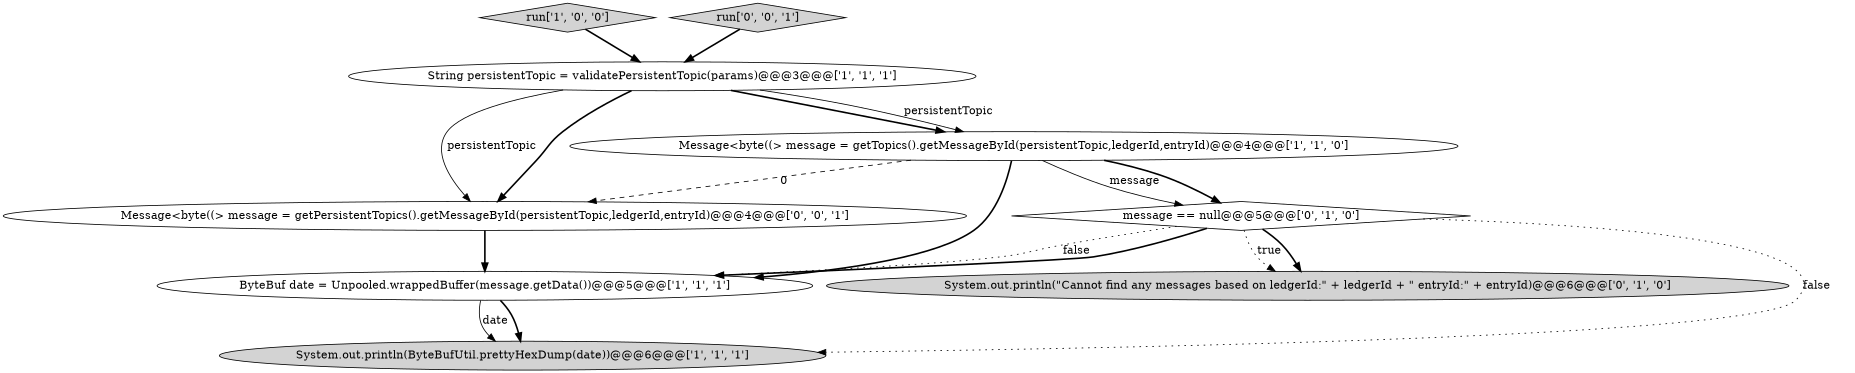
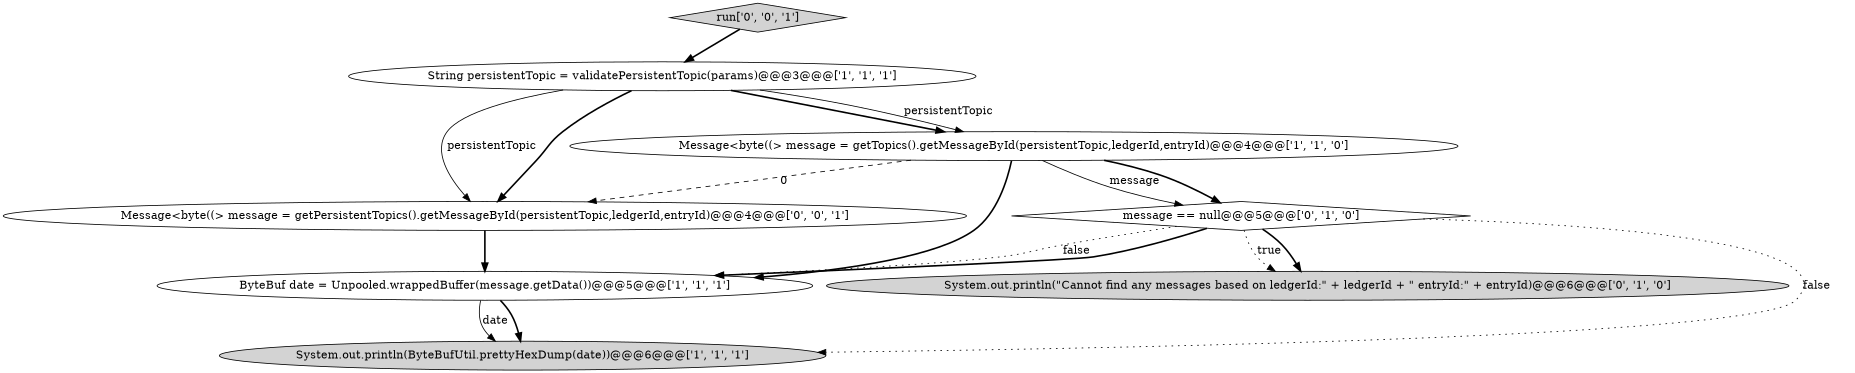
node "run['1', '0', '0']": removed
